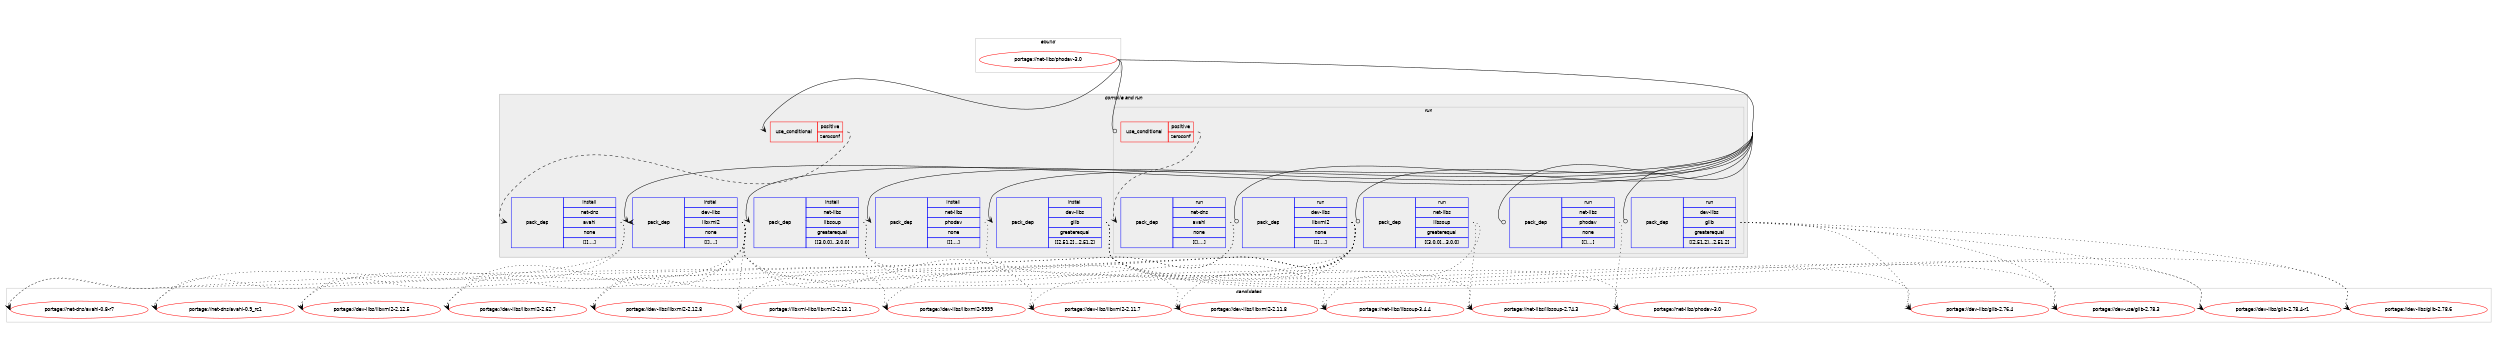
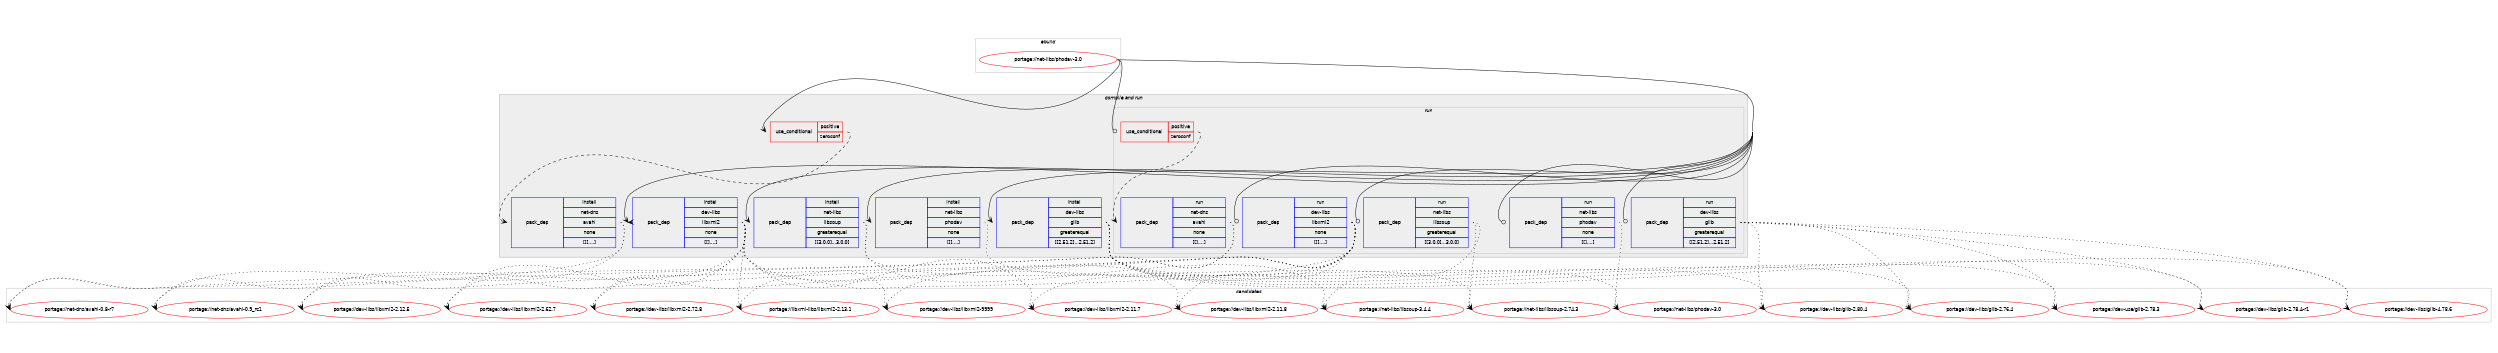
node "portage://dev-libs/libxml2-2.12.8": label "portage://dev-libs/libxml2-2.12.8" -> "portage://dev-libs/libxml2-2.72.8"
node "portage://dev-libs/glib-2.80.4": added
node "portage://dev-libs/glib-2.78.6": label "portage://dev-libs/glib-2.78.6" -> "portage://dev-libs/glib-4.78.6"
